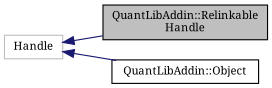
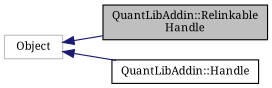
node "Handle": label "Handle" -> "Object"
node "QuantLibAddin::Object": label "QuantLibAddin::Object" -> "QuantLibAddin::Handle"
